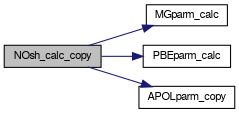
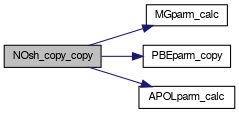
node "NOsh_calc_copy": label "NOsh_calc_copy" -> "NOsh_copy_copy"
node "PBEparm_calc": label "PBEparm_calc" -> "PBEparm_copy"
node "APOLparm_copy": label "APOLparm_copy" -> "APOLparm_calc"
